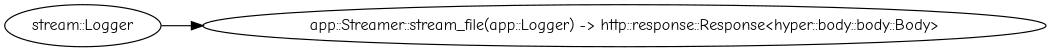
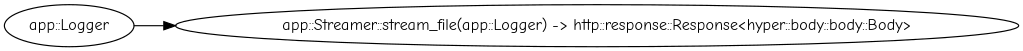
node "stream::Logger": label "stream::Logger" -> "app::Logger"
